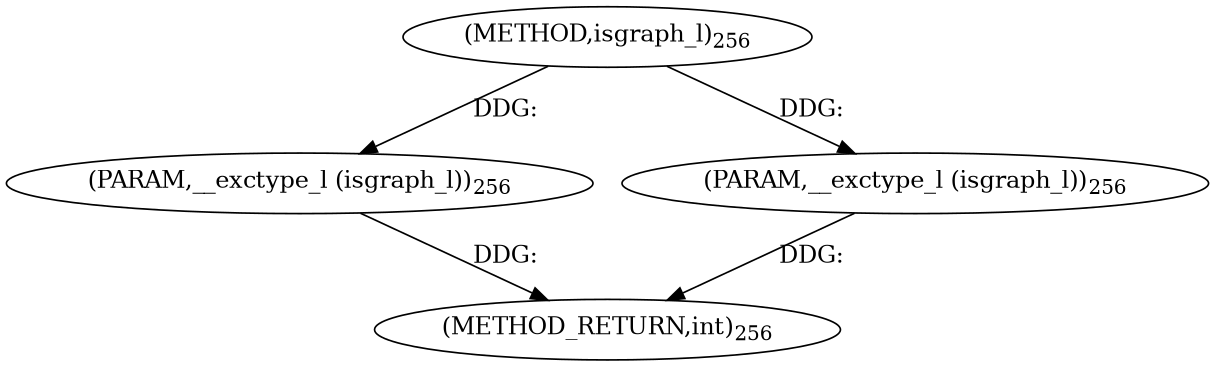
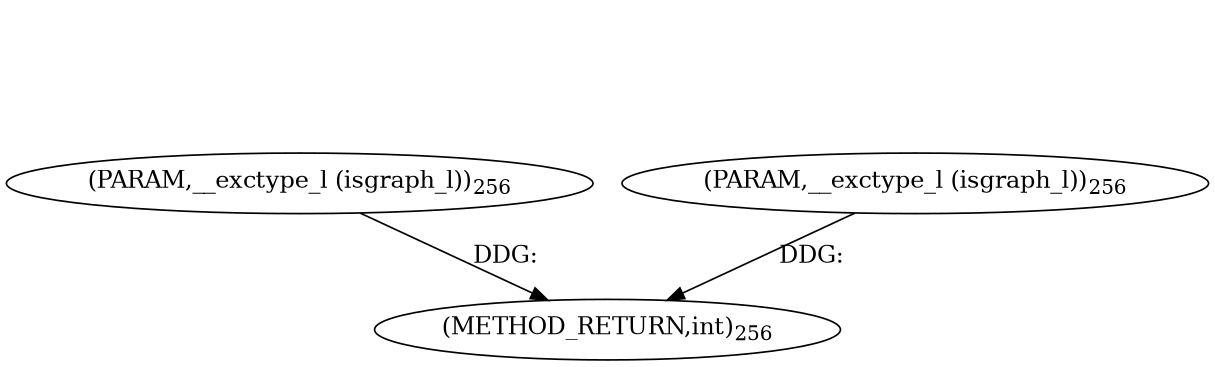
node "(METHOD,isgraph_l)": removed
